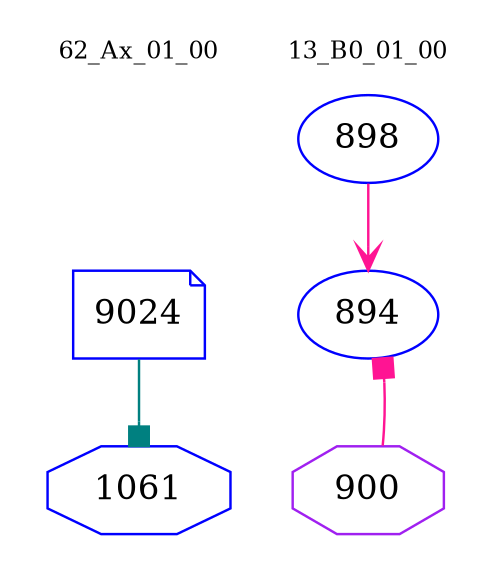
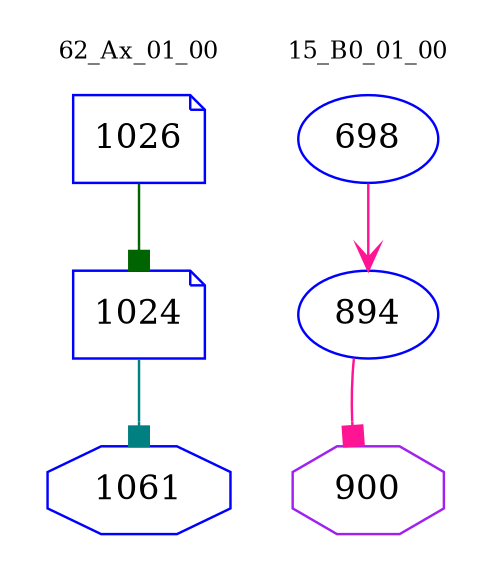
cluster "13_B0_01_00": label "13_B0_01_00" -> "15_B0_01_00"
node "1026": added
node "898": label "898" -> "698"
node "9024": label "9024" -> "1024"
edge "900" -> "894": reversed
